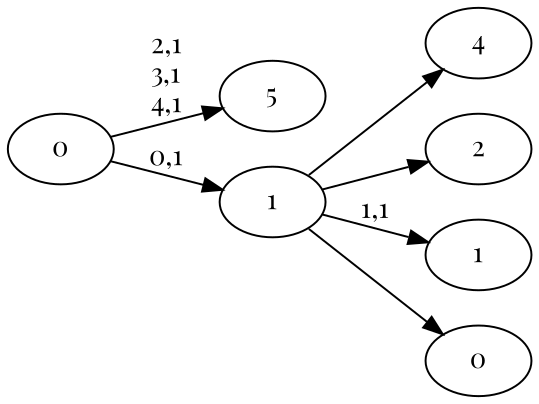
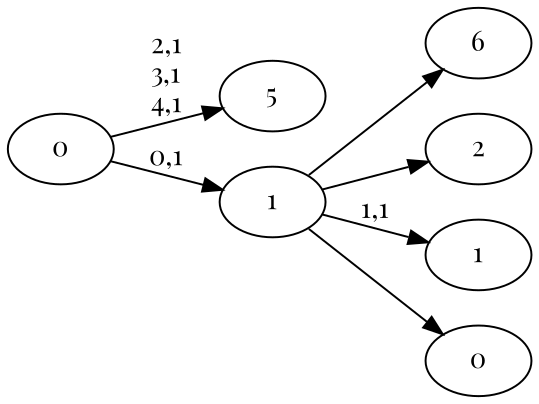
node "4": label "4" -> "6"
